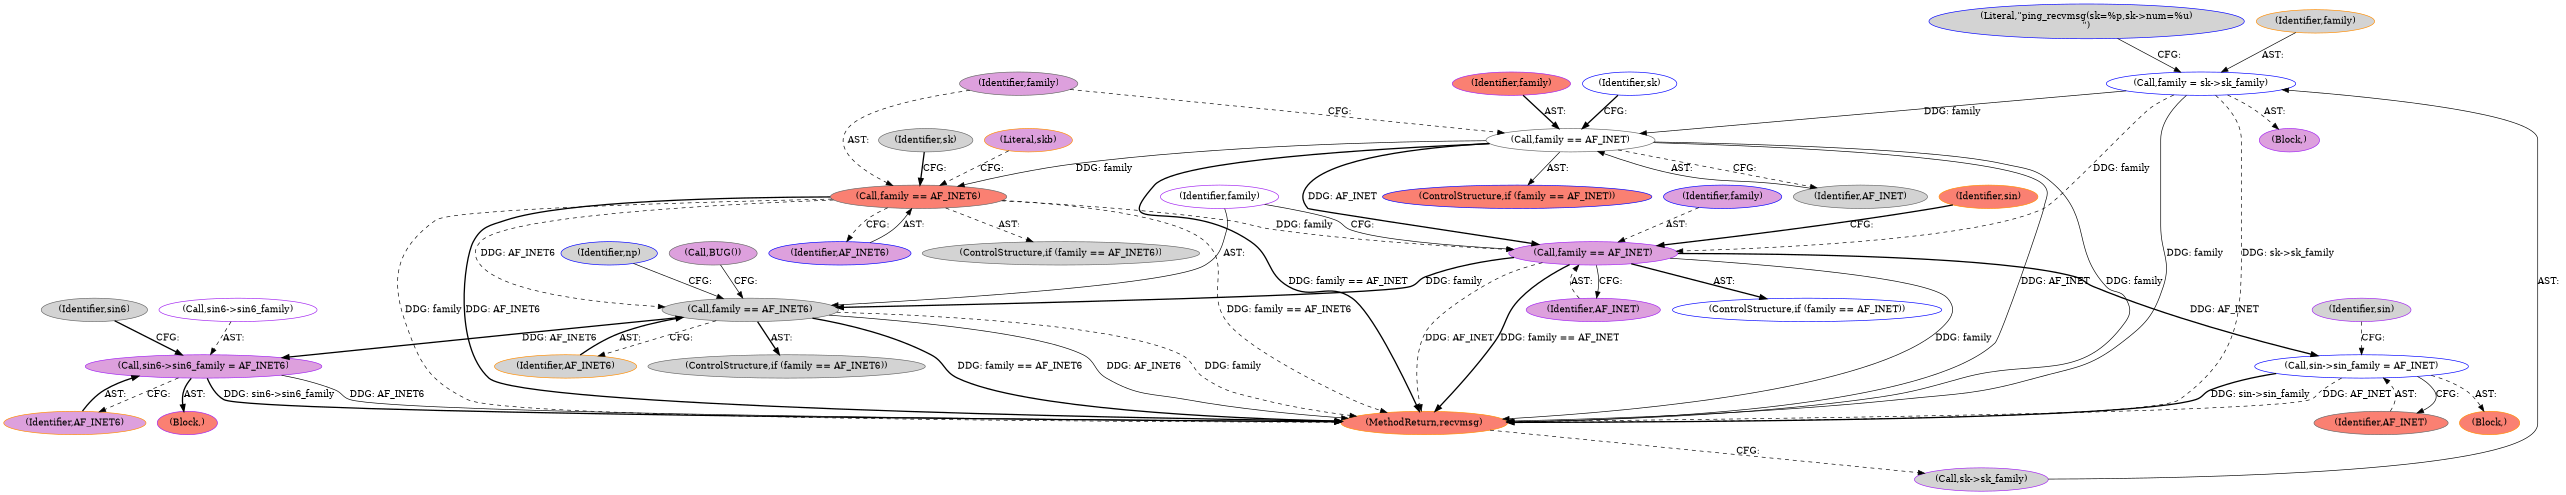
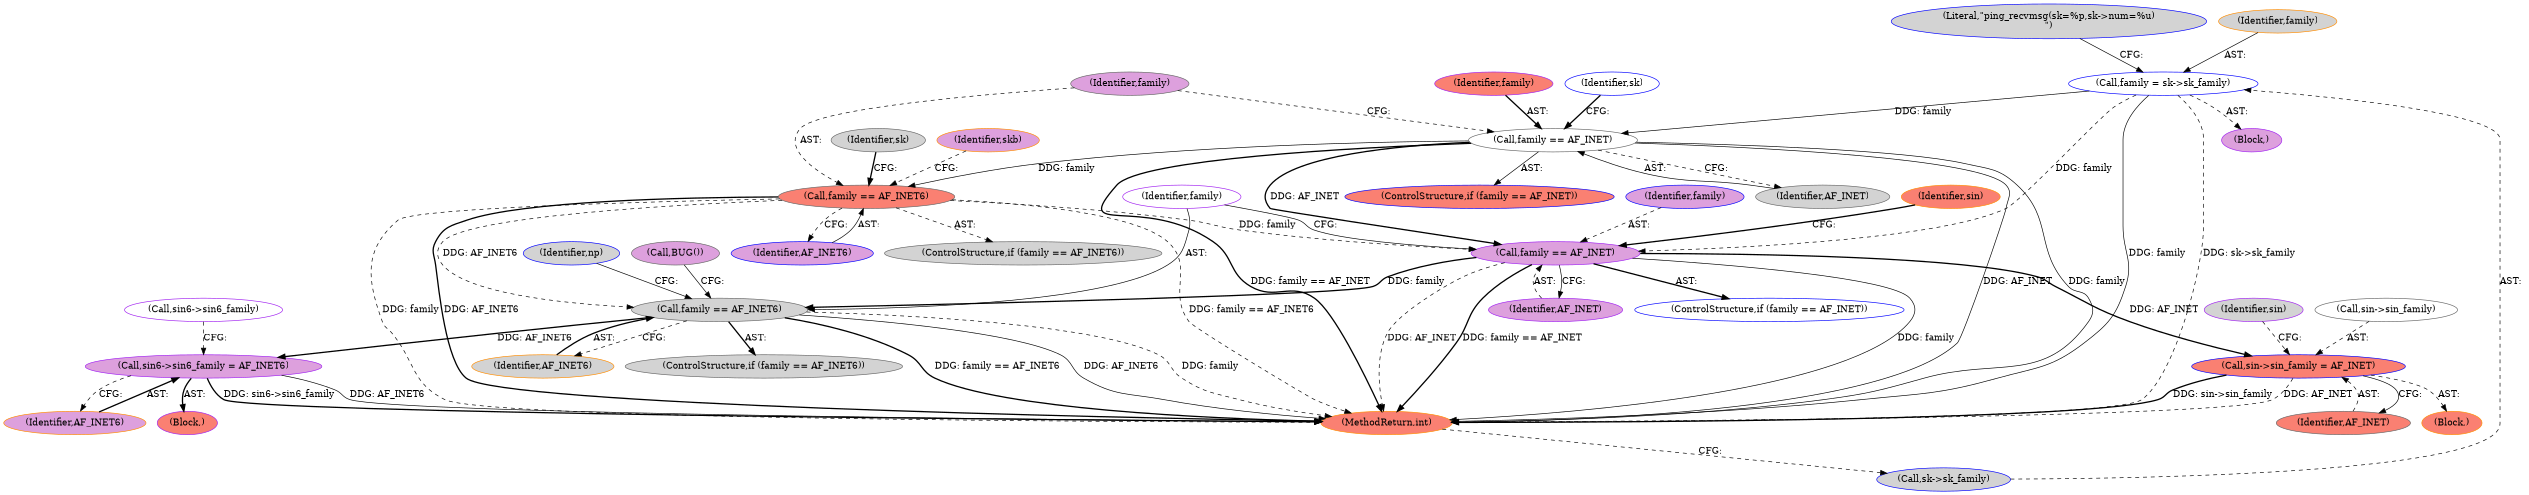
node "(Literal,skb)": label "(Literal,skb)" -> "(Identifier,skb)"
node "(Identifier,sin6)": removed
node "(Call,sin->sin_family)": added
edge "(Call,sin6->sin6_family)" -> "(Call,sin6->sin6_family = AF_INET6)": label "AST: " -> "CFG: "
node "(Call,sin->sin_family = AF_INET)": fillcolor white -> salmon
edge "(Call,sk->sk_family)" -> "(Call,family = sk->sk_family)": style solid -> dashed
node "(MethodReturn,recvmsg)": label "(MethodReturn,recvmsg)" -> "(MethodReturn,int)"
node "(Call,sk->sk_family)": color purple -> blue
